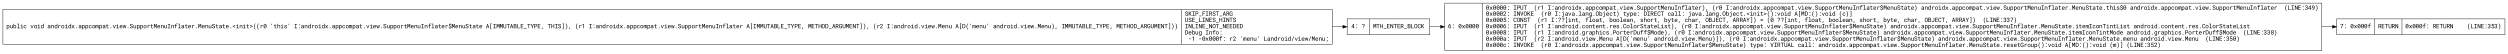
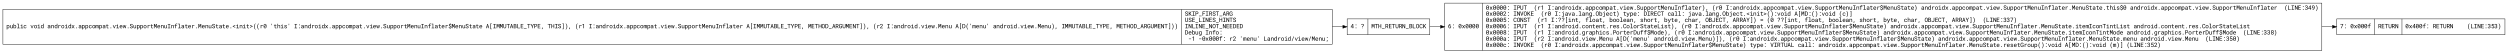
node "4: ?": text "MTH_ENTER_BLOCK" -> "MTH_RETURN_BLOCK"
node "7: 0x000f": text "0x000f: RETURN    (LINE:353)" -> "0x400f: RETURN    (LINE:353)"
